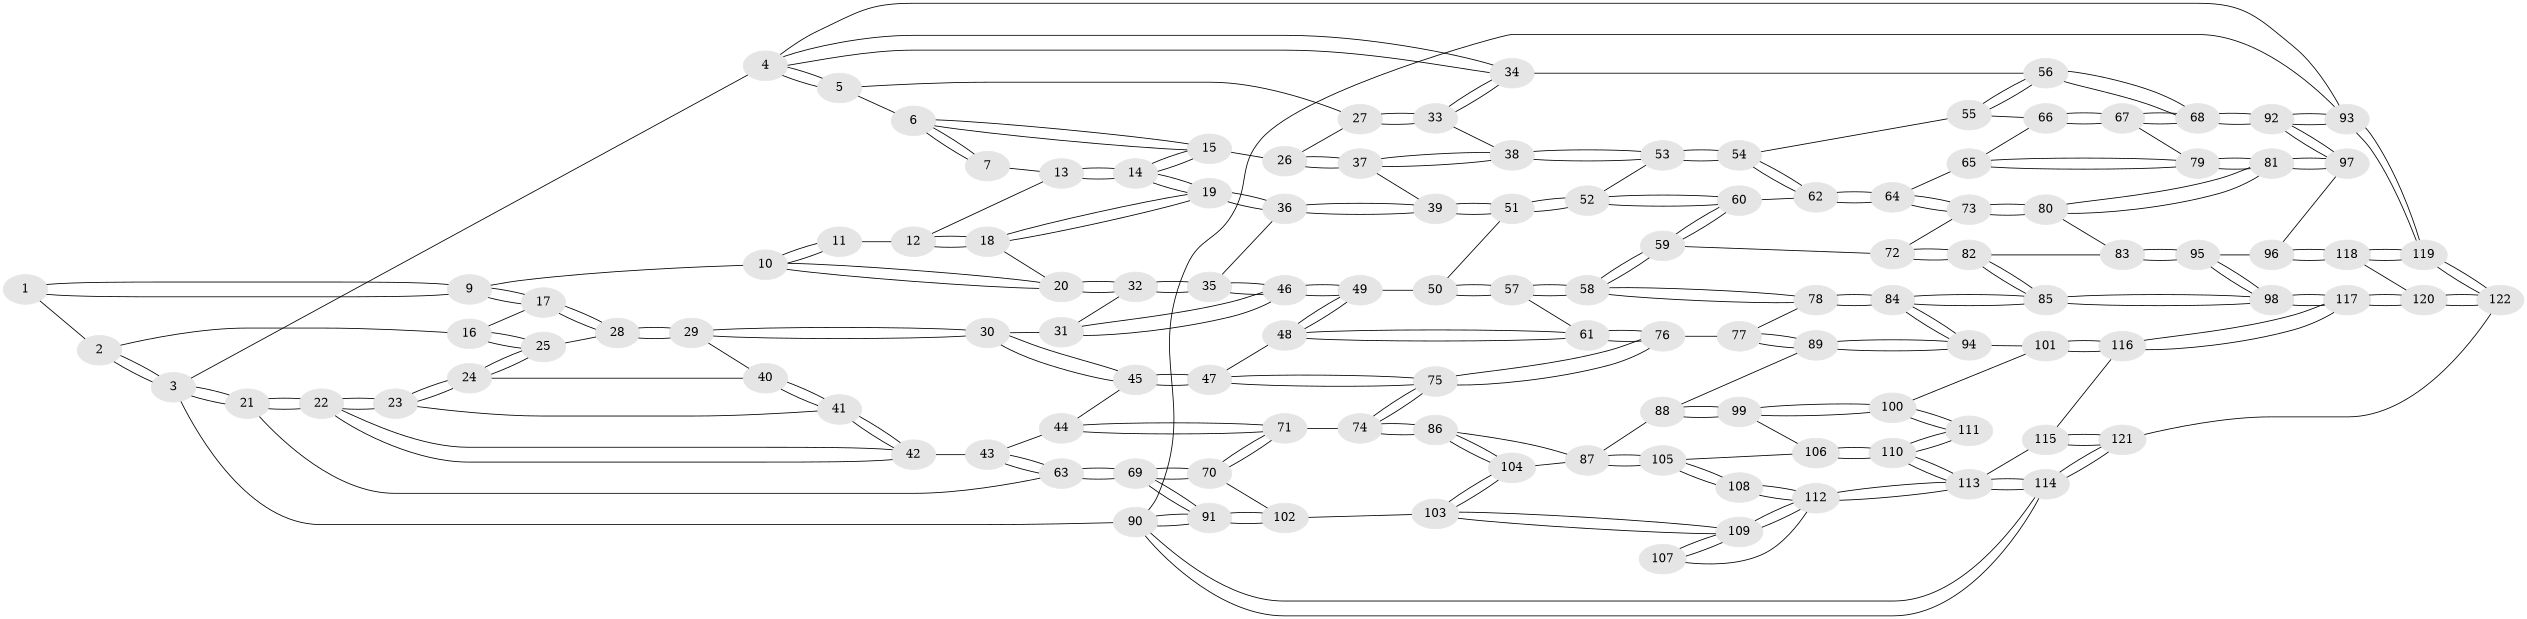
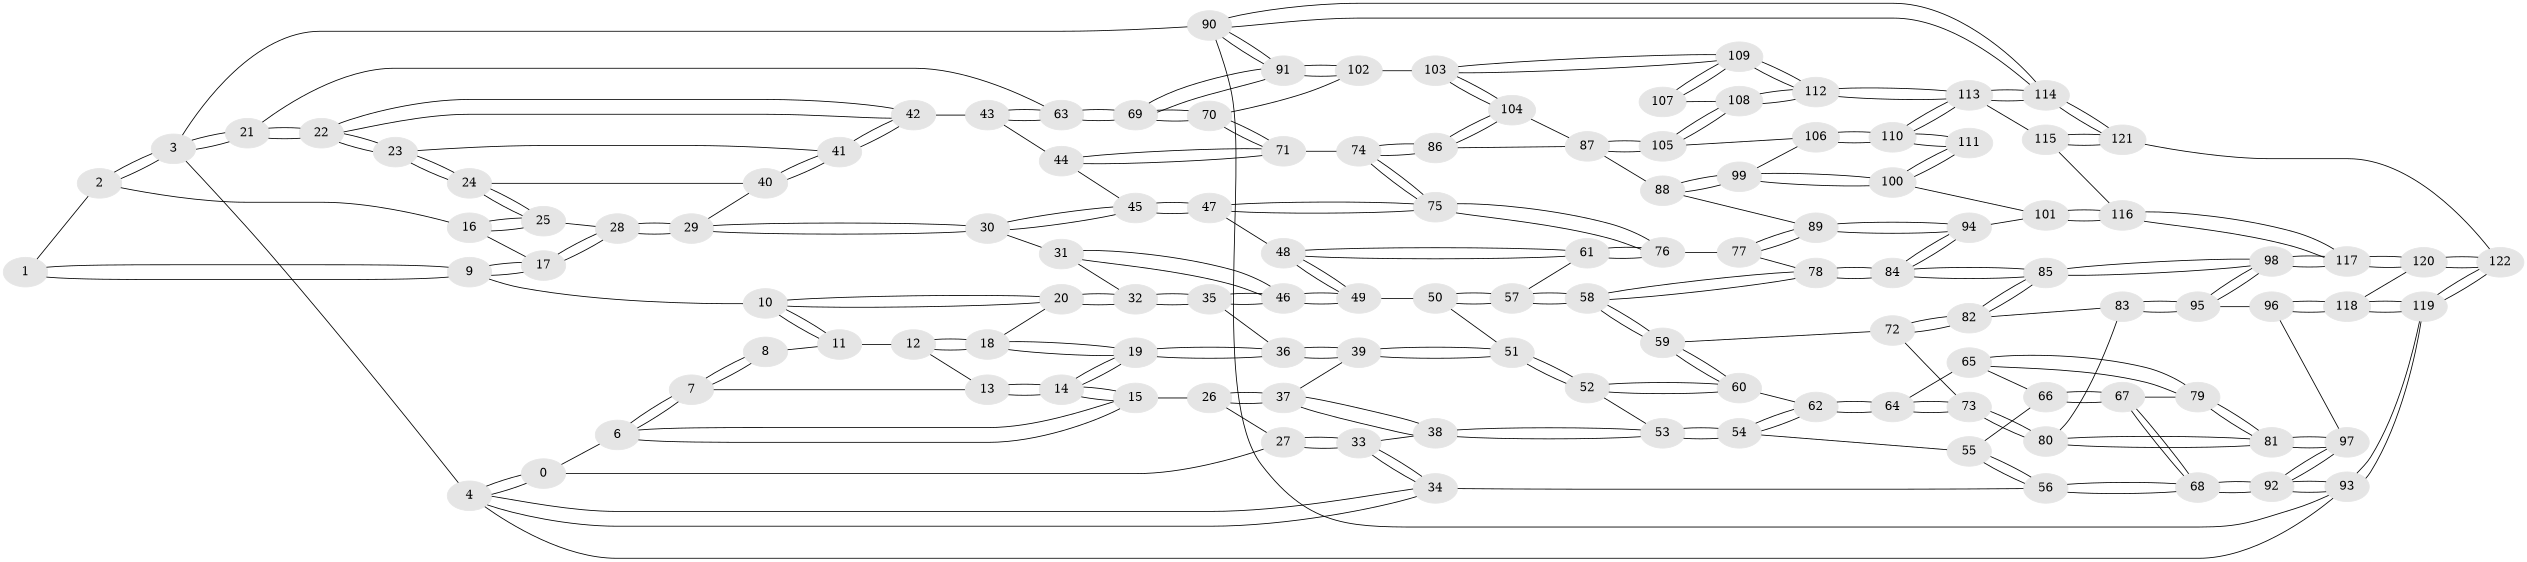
node "5": label "5" -> "0"
node "8": added
edge "112" -- "107": now "108" -- "107"
